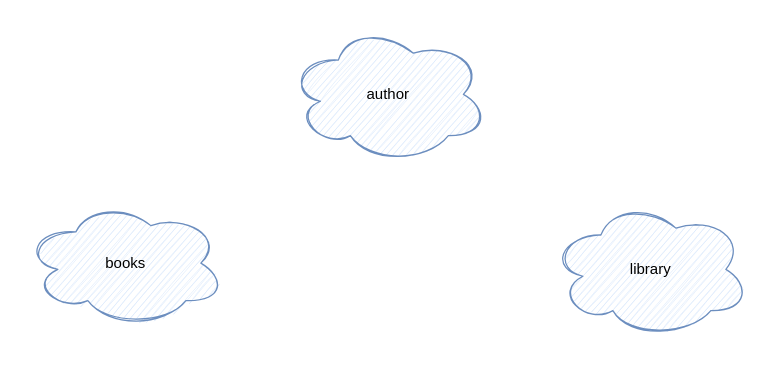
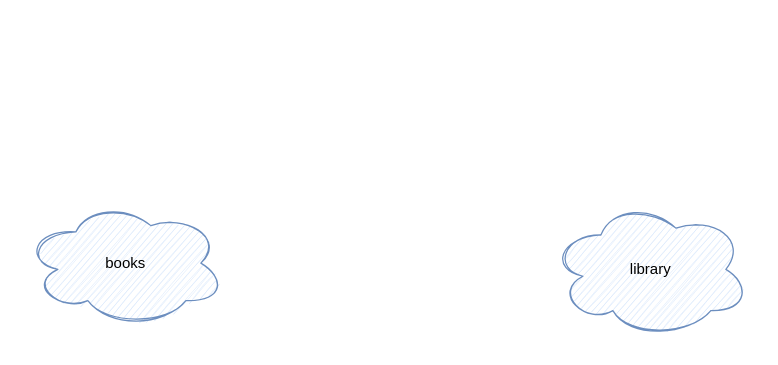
node "author": removed
